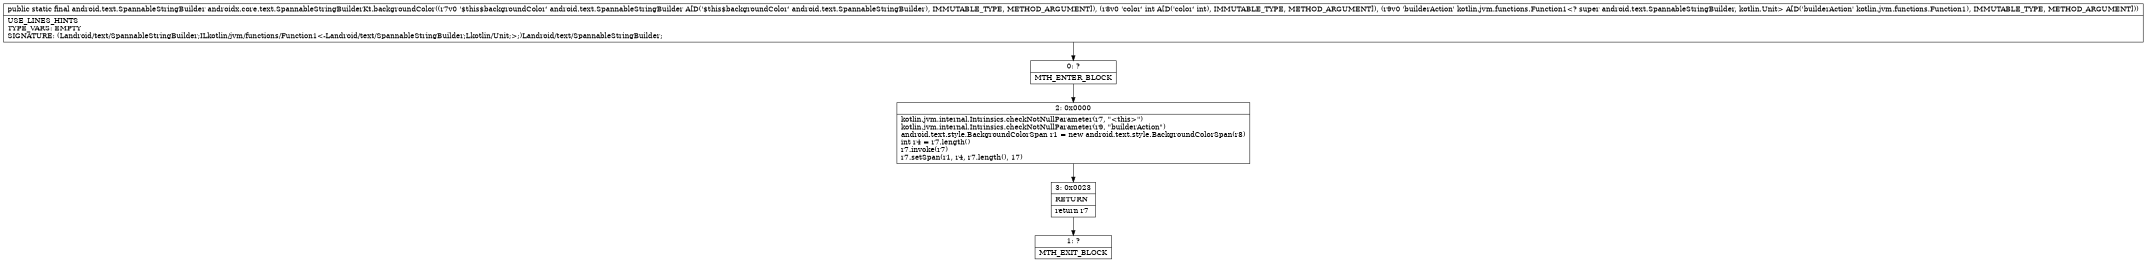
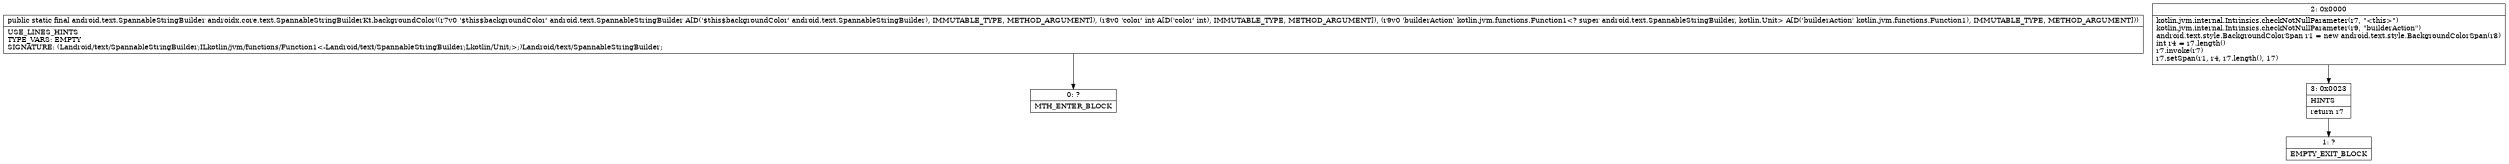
edge "0: ?" -> "2: 0x0000": removed
node "3: 0x0023": text "RETURN" -> "HINTS"
node "1: ?": text "MTH_EXIT_BLOCK" -> "EMPTY_EXIT_BLOCK"
